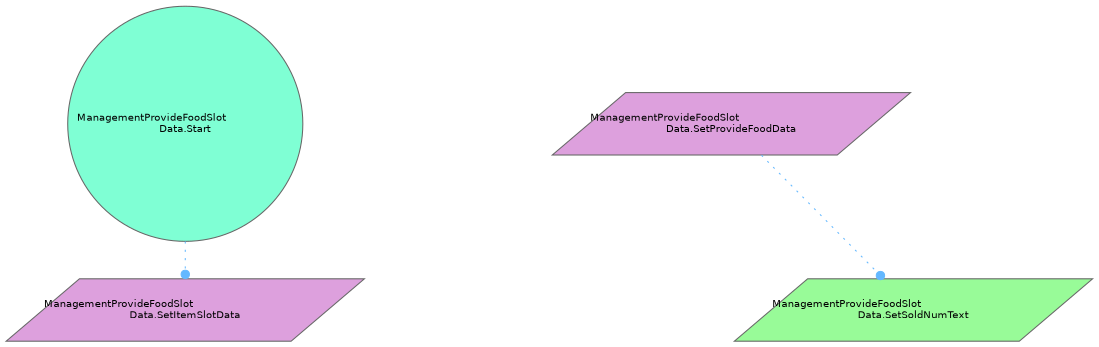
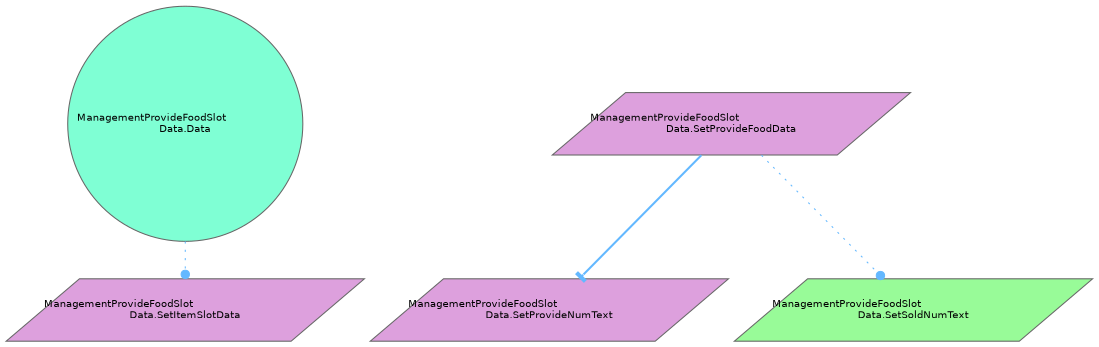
node "ManagementProvideFoodSlot Data.Start": label "ManagementProvideFoodSlot Data.Start" -> "ManagementProvideFoodSlot Data.Data"
node "ManagementProvideFoodSlot Data.SetProvideNumText": added
